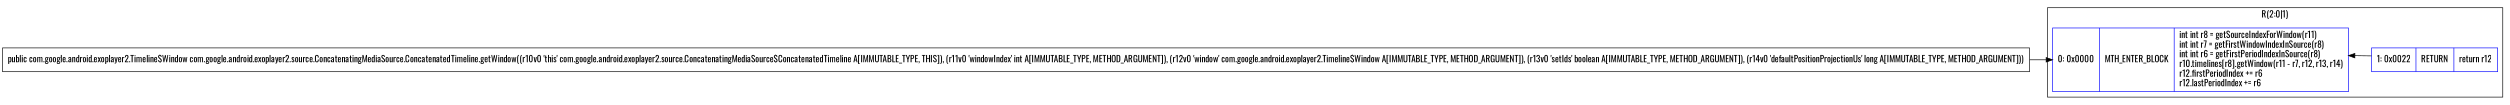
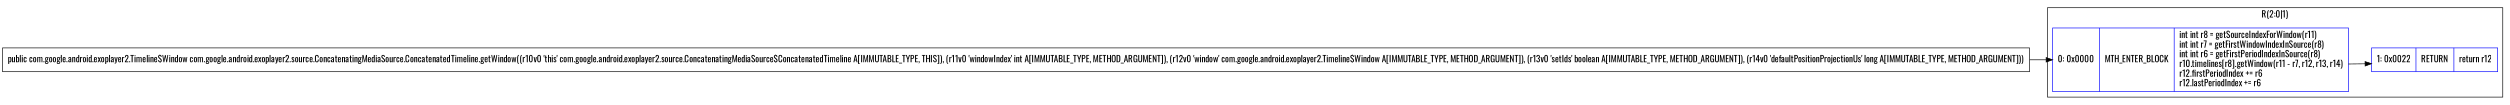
edge "1: 0x0022" -> "0: 0x0000": reversed
